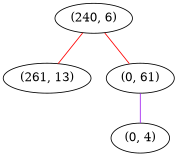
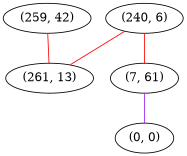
node "(259, 42)": added
node "(0, 61)": label "(0, 61)" -> "(7, 61)"
node "(0, 4)": label "(0, 4)" -> "(0, 0)"
